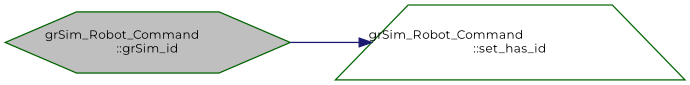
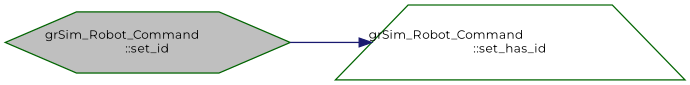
node "grSim_Robot_Command ::grSim_id": label "grSim_Robot_Command ::grSim_id" -> "grSim_Robot_Command ::set_id"
